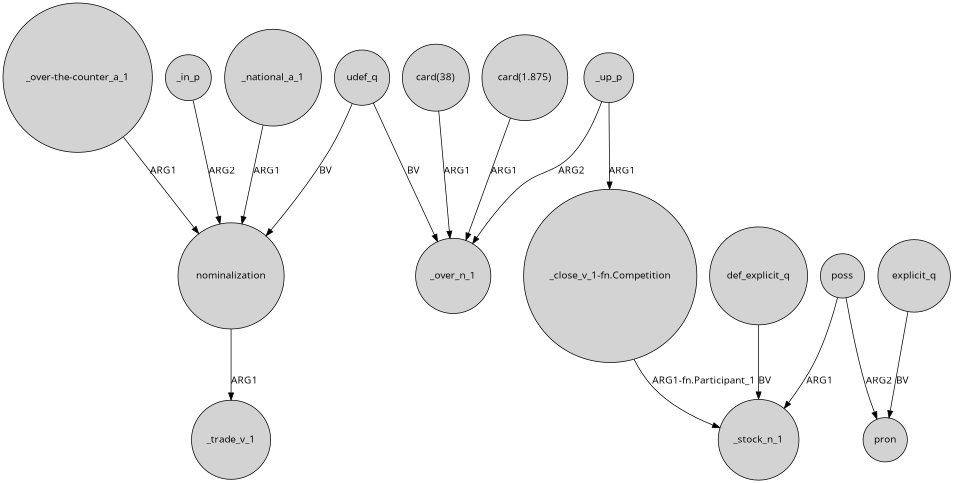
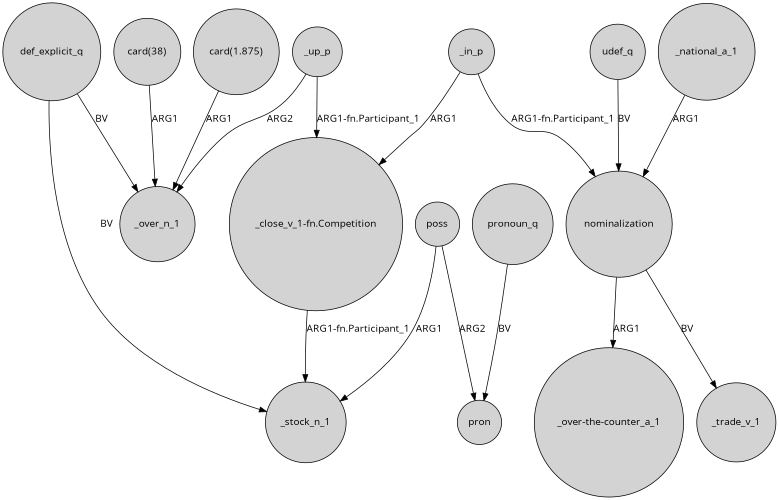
edge "_in_p" -> "_close_v_1-fn.Competition": added, label "ARG1"
edge "udef_q" -> "_over_n_1": now "def_explicit_q" -> "_over_n_1"
edge "_in_p" -> "nominalization": label "ARG2" -> "ARG1-fn.Participant_1"
edge "_up_p" -> "_close_v_1-fn.Competition": label "ARG1" -> "ARG1-fn.Participant_1"
edge "_over-the-counter_a_1" -> "nominalization": reversed
node "explicit_q": label "explicit_q" -> "pronoun_q"
edge "nominalization" -> "_trade_v_1": label "ARG1" -> "BV"
